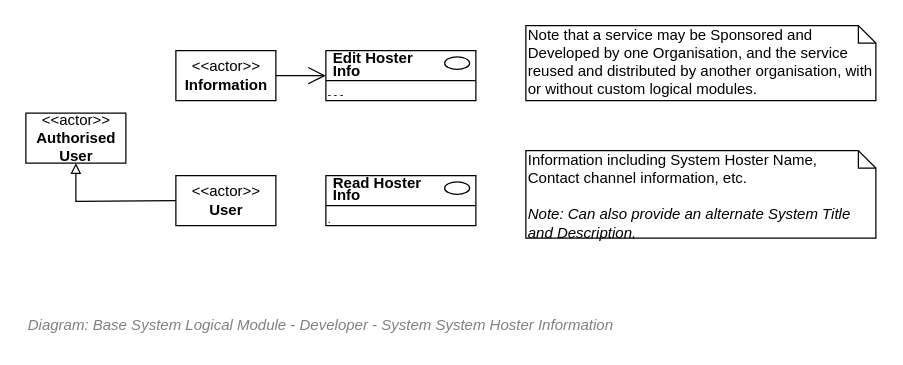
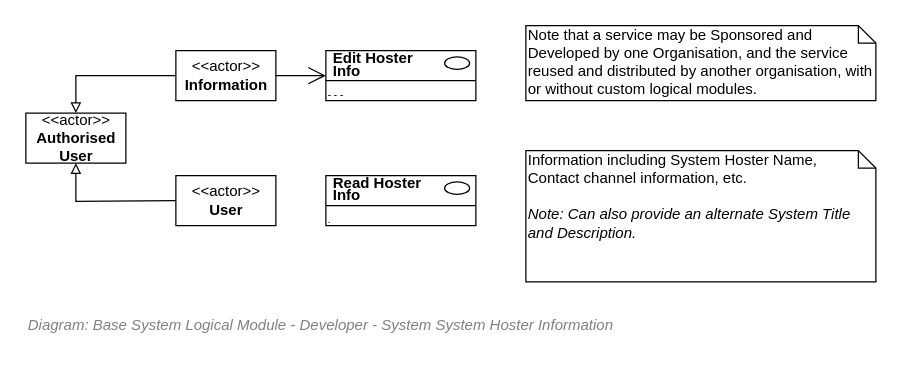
edge "<<actor>> Information" -> "<<actor>> Authorised User": added
node "Information including System Hoster Name, Contact channel information, etc. Note: Can also provide an alternate System Title and Description.": size 350x88 -> 350x131
